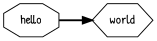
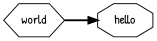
edge "hello" -> "world": reversed
